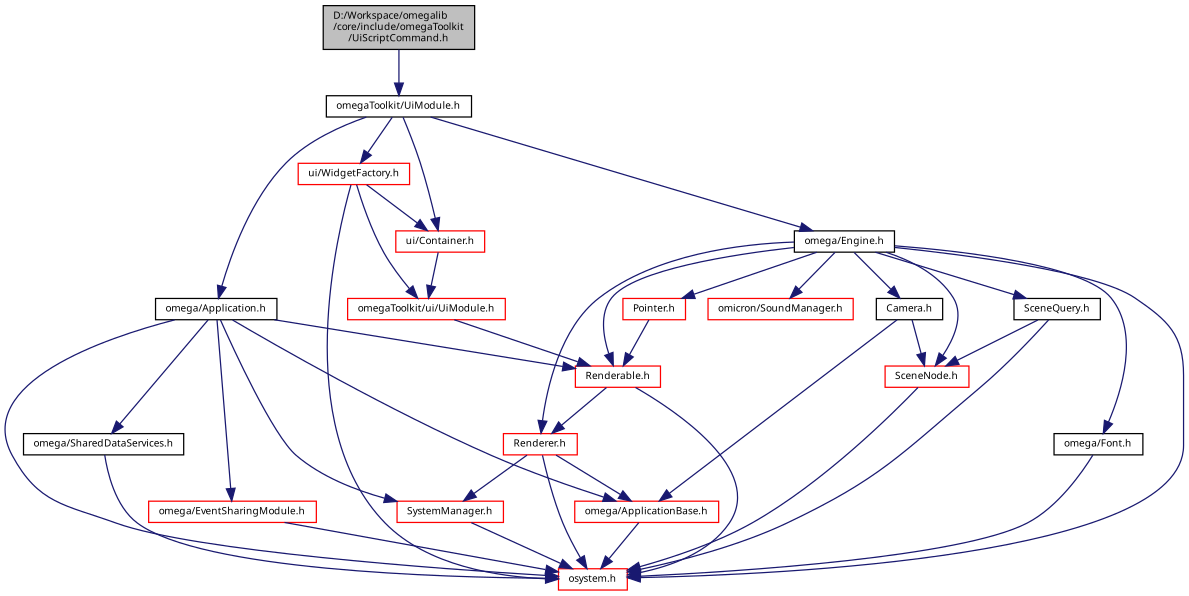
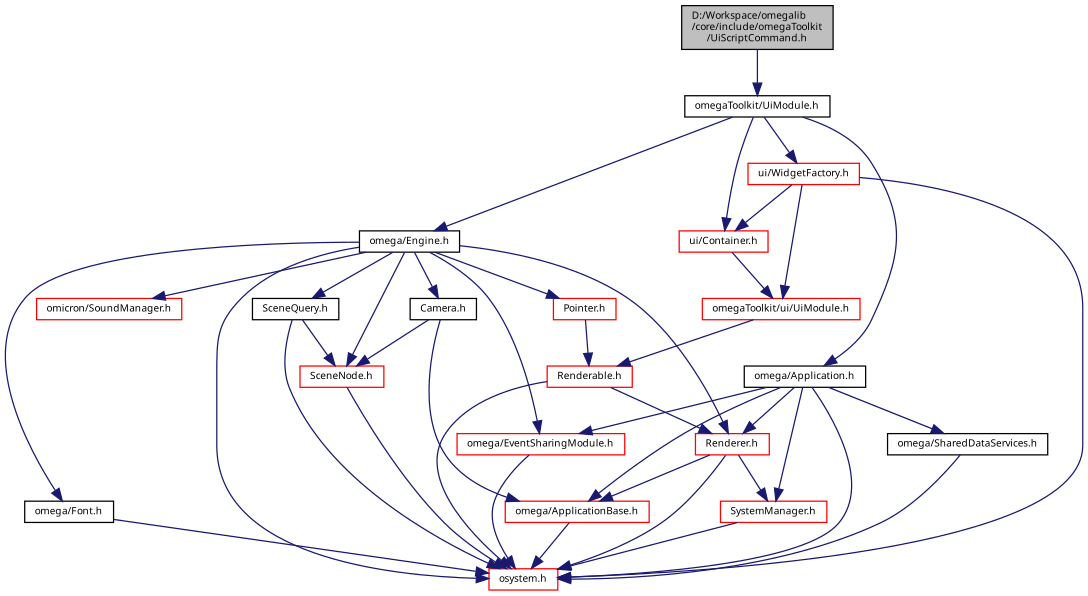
edge "omega/Engine.h" -> "Renderable.h": now "omega/Engine.h" -> "omega/EventSharingModule.h"
edge "omega/Application.h" -> "Renderable.h": now "omega/Application.h" -> "Renderer.h"
